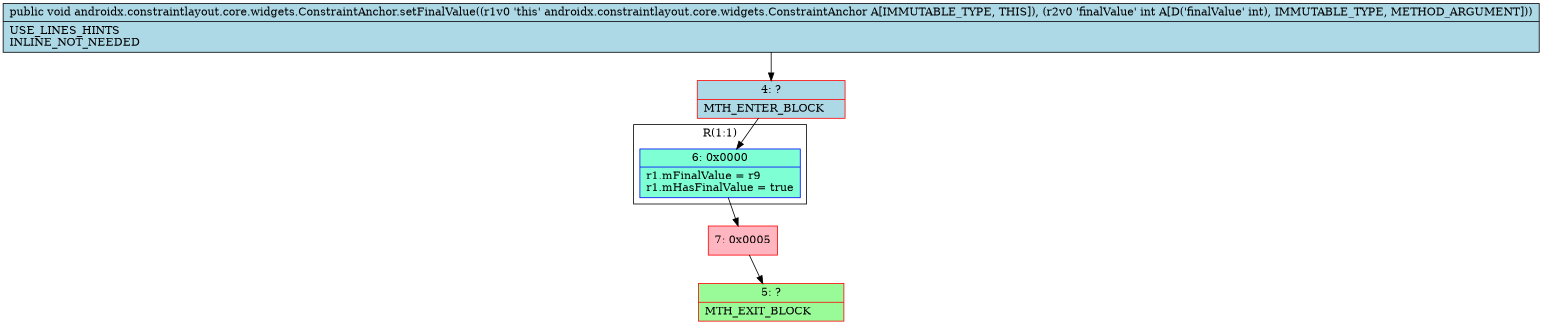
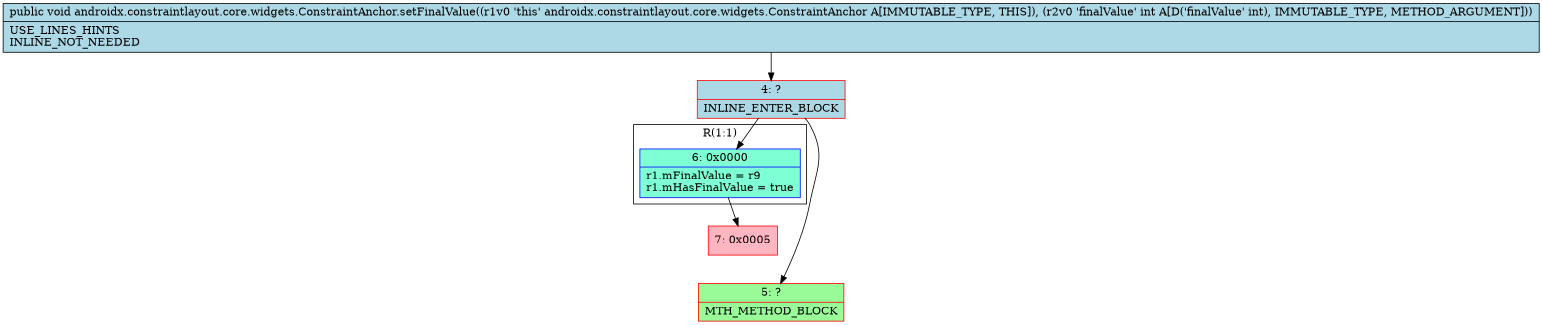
node "4: ?": text "MTH_ENTER_BLOCK" -> "INLINE_ENTER_BLOCK"
edge "7: 0x0005" -> "5: ?": now "4: ?" -> "5: ?"
node "5: ?": text "MTH_EXIT_BLOCK" -> "MTH_METHOD_BLOCK"
